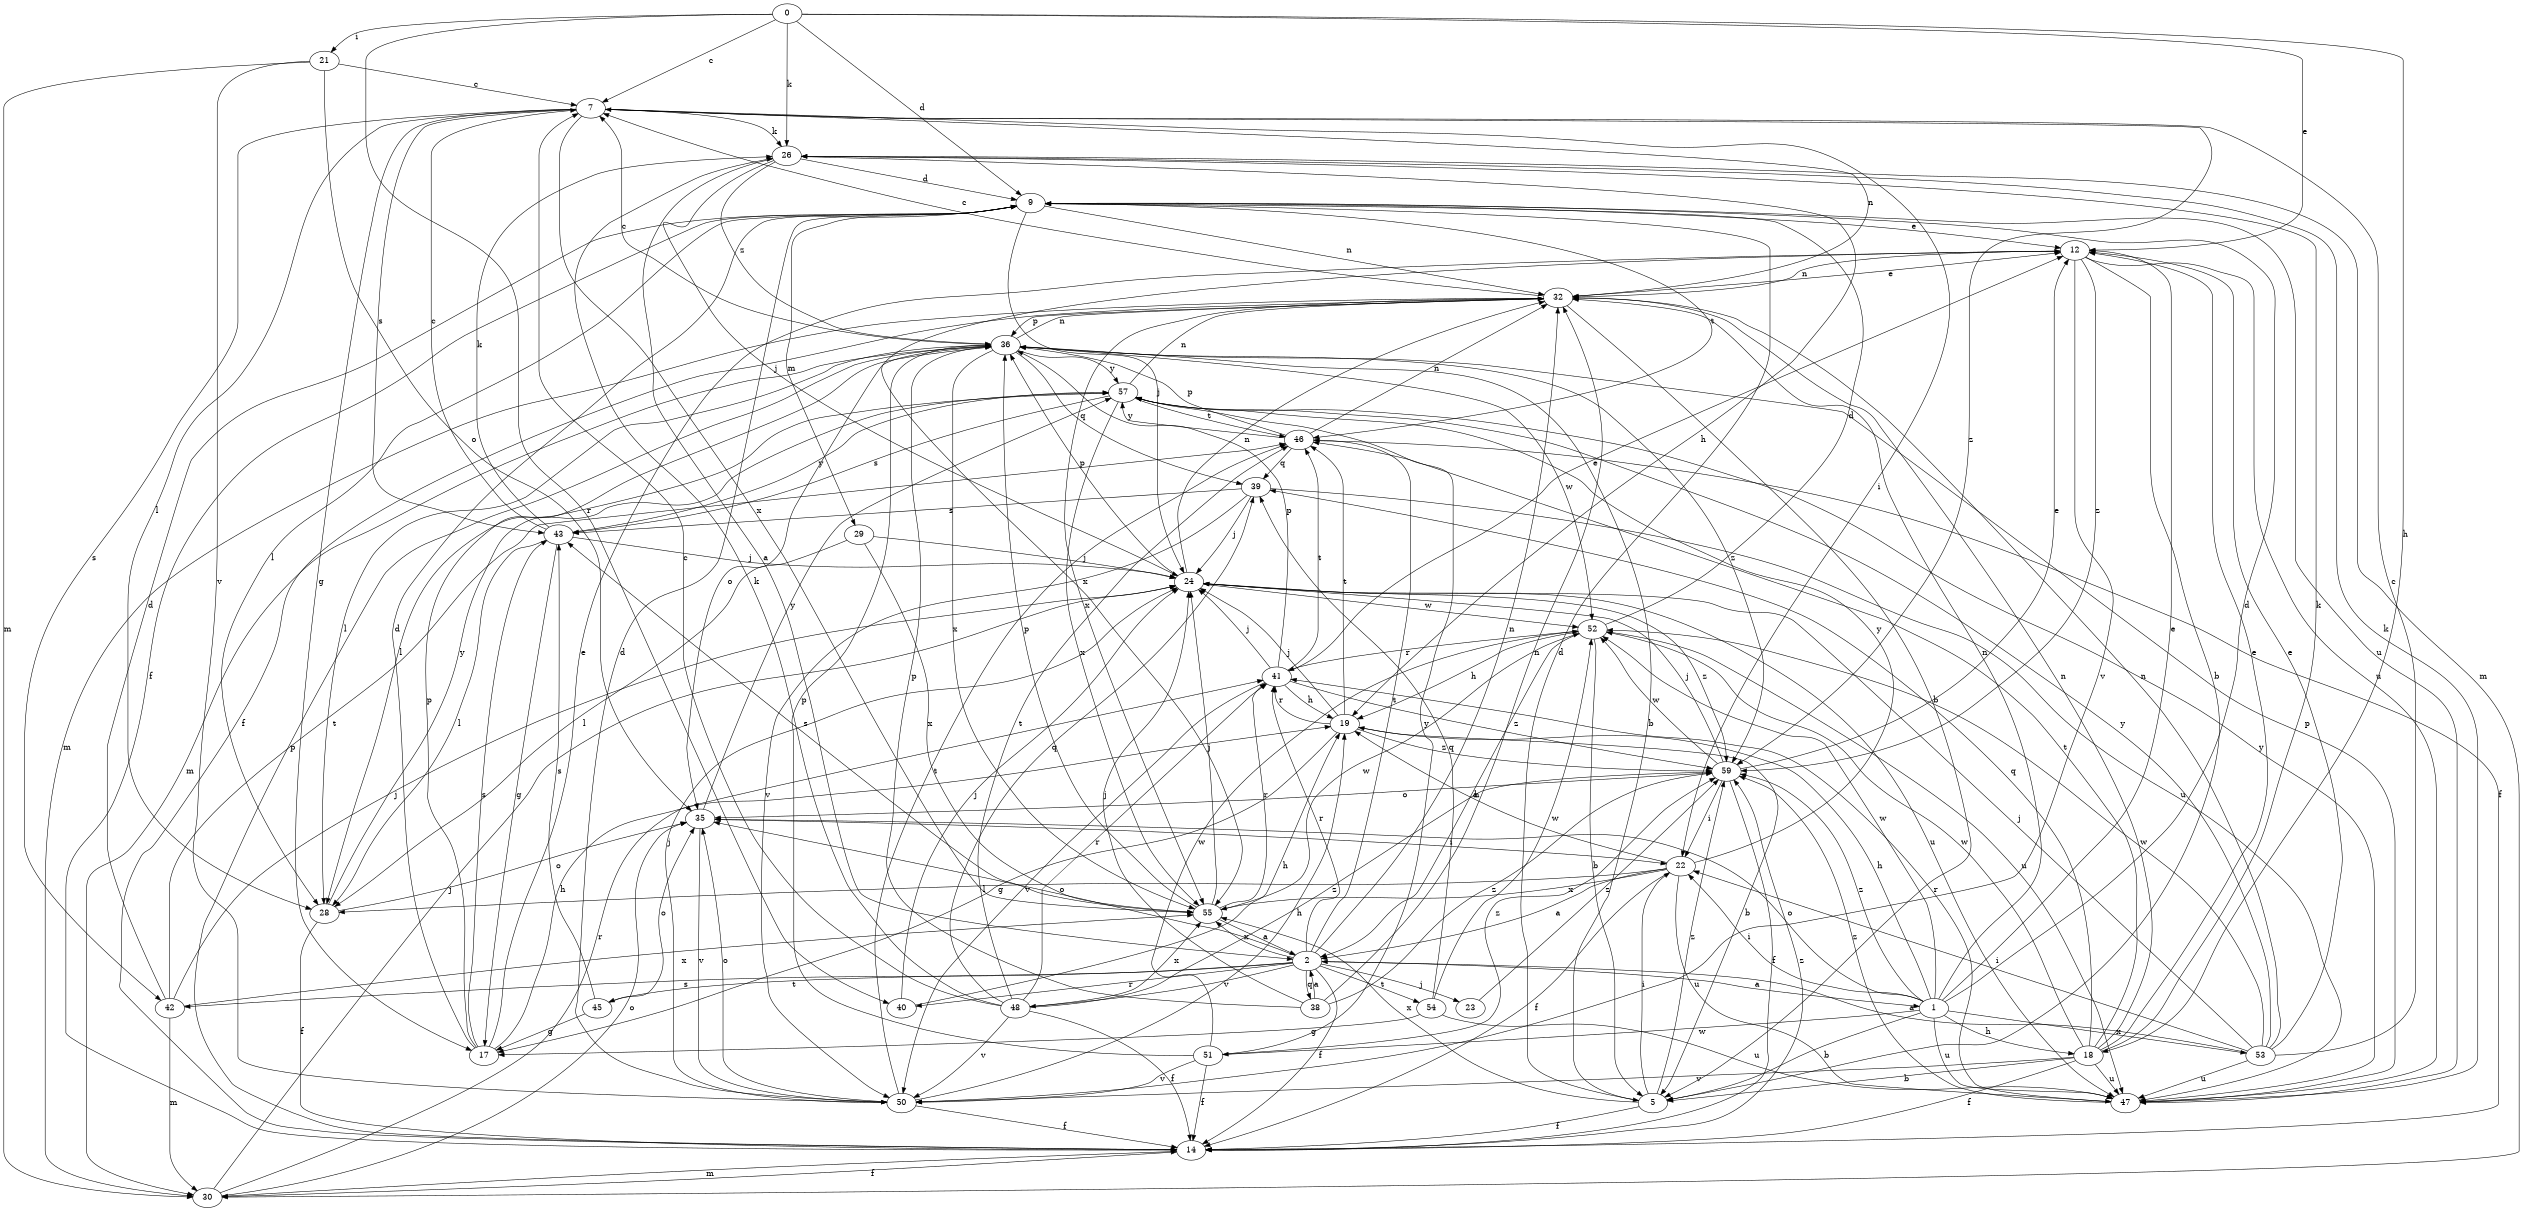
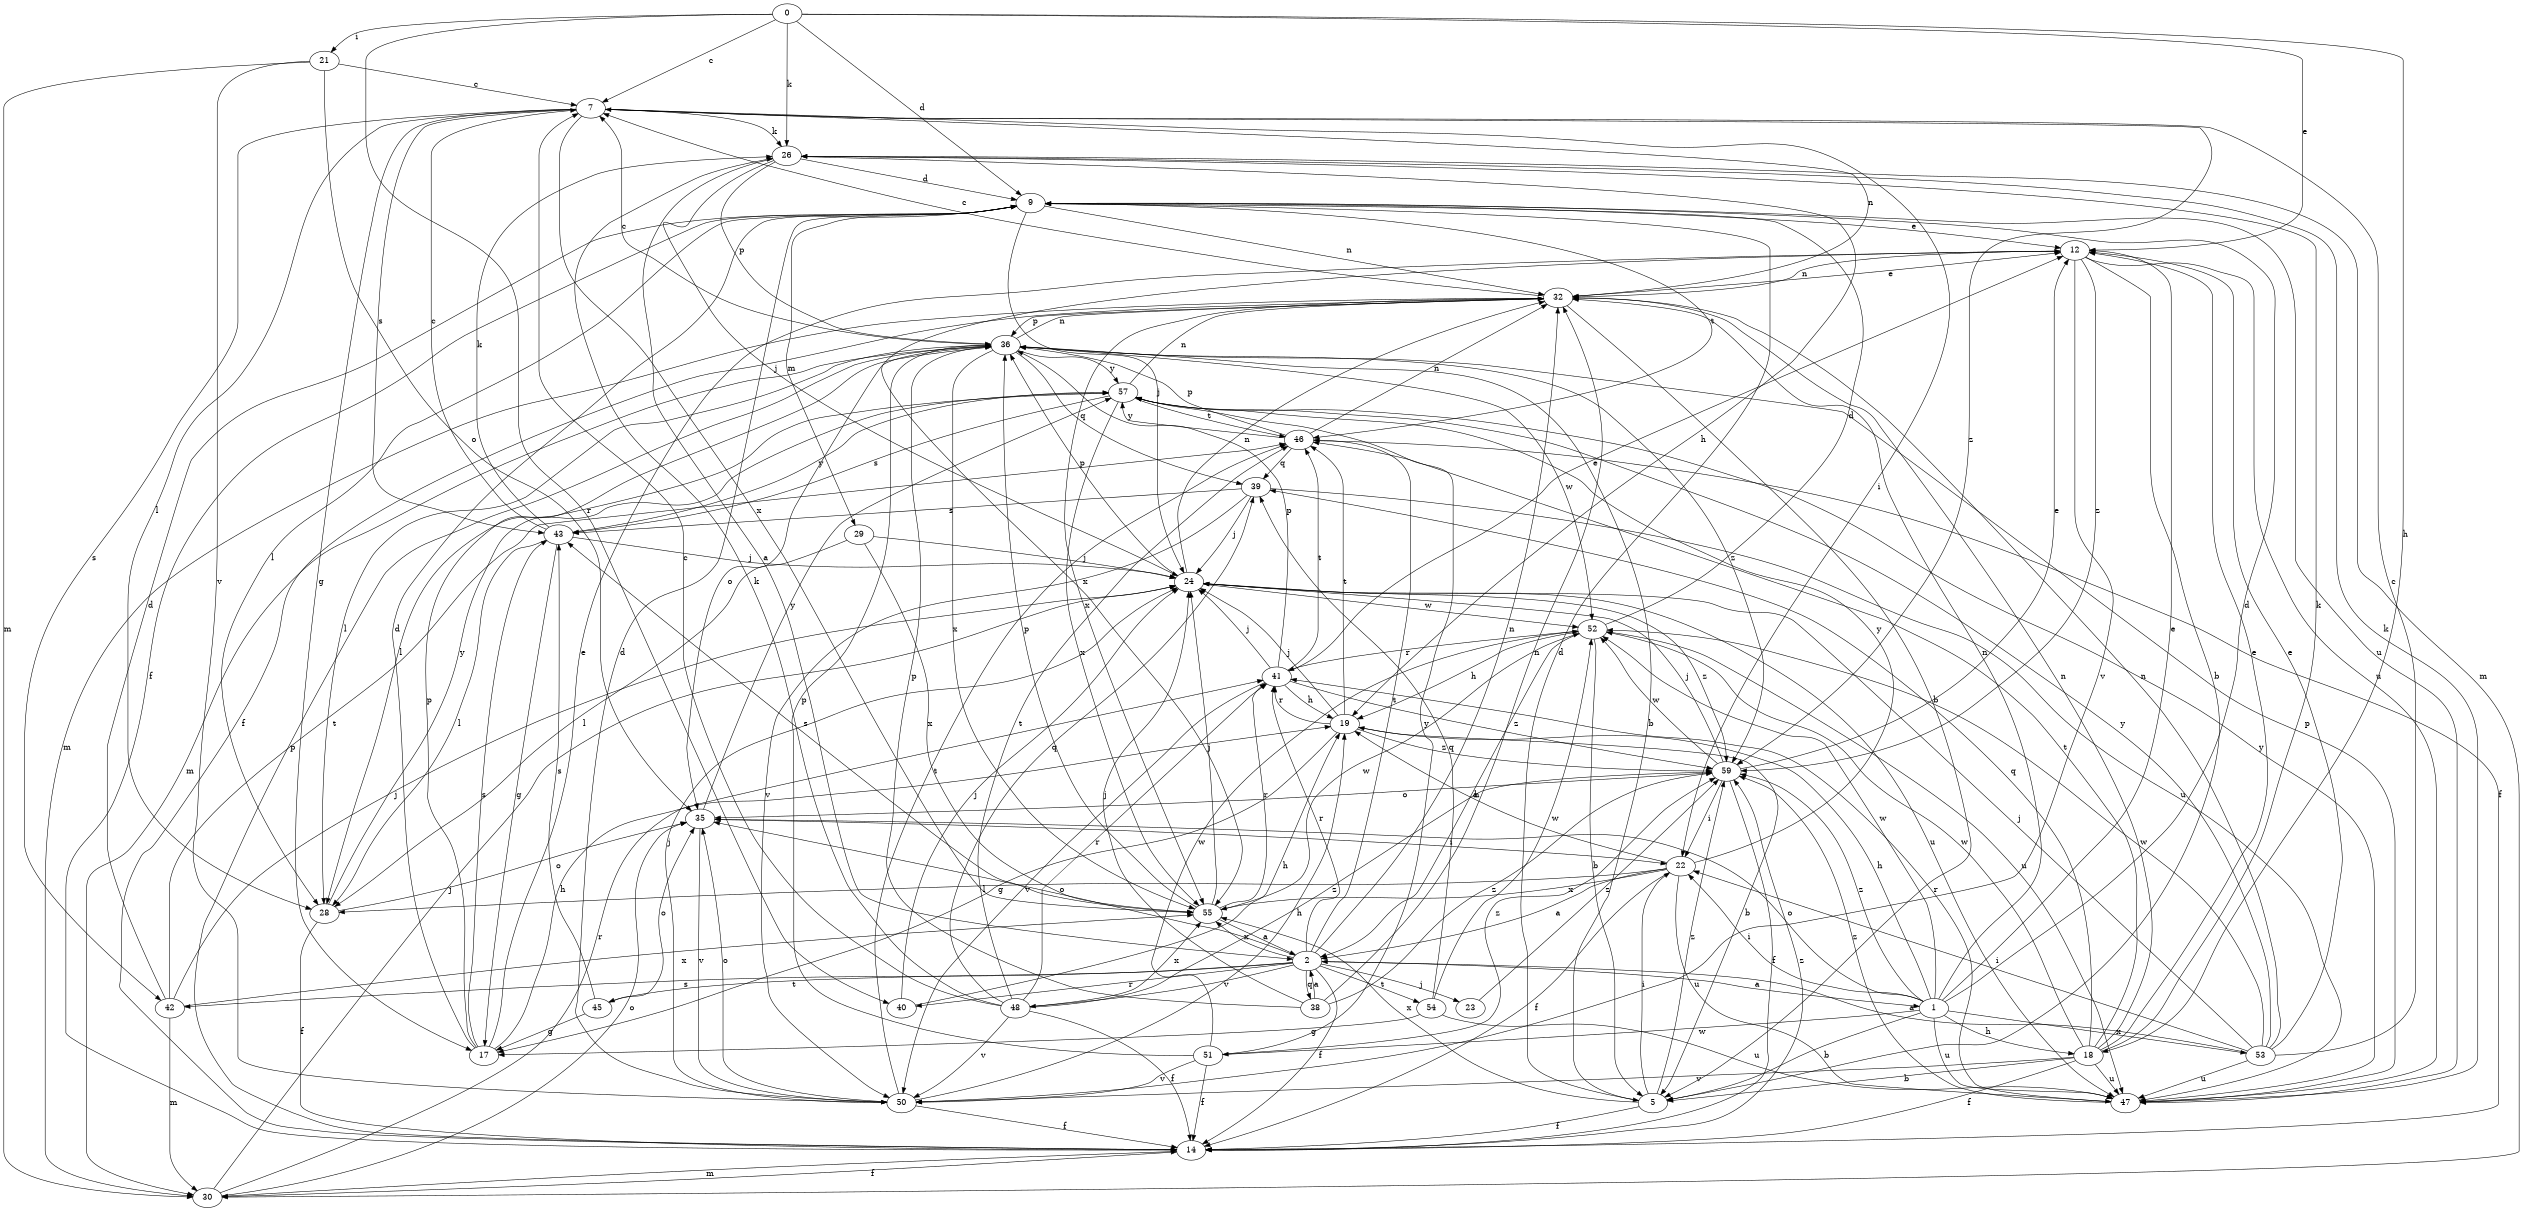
edge "26" -> "36": label "z" -> "p"
